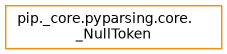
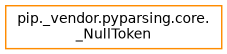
node "pip._core.pyparsing.core. _NullToken": label "pip._core.pyparsing.core. _NullToken" -> "pip._vendor.pyparsing.core. _NullToken"
